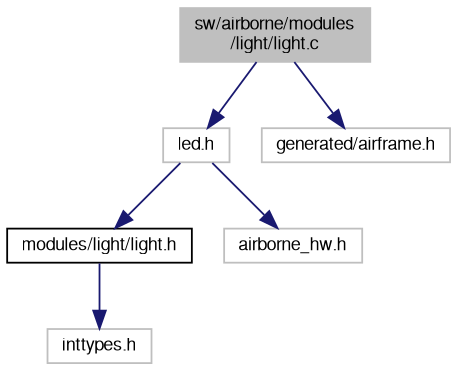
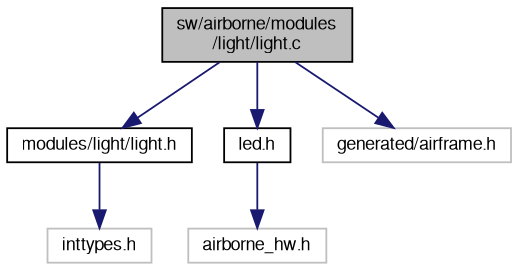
node "sw/airborne/modules /light/light.c": color grey75 -> black
node "led.h": color grey75 -> black
edge "led.h" -> "modules/light/light.h": now "sw/airborne/modules /light/light.c" -> "modules/light/light.h"
